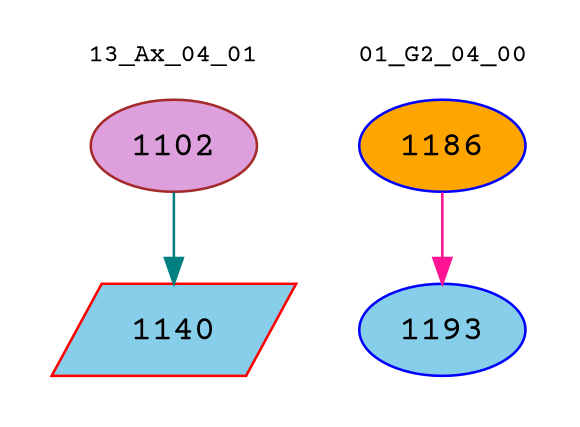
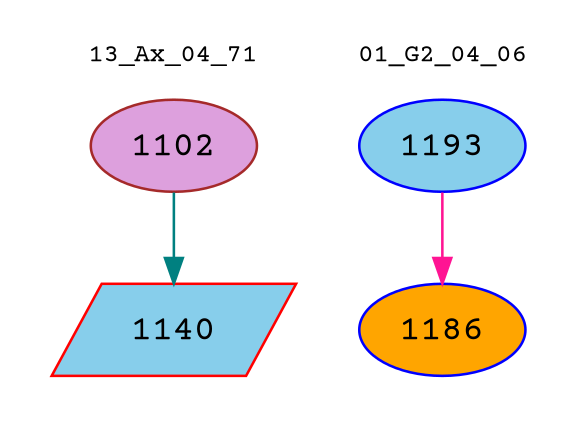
cluster "13_Ax_04_01": label "13_Ax_04_01" -> "13_Ax_04_71"
cluster "01_G2_04_00": label "01_G2_04_00" -> "01_G2_04_06"
edge "1186" -> "1193": reversed
